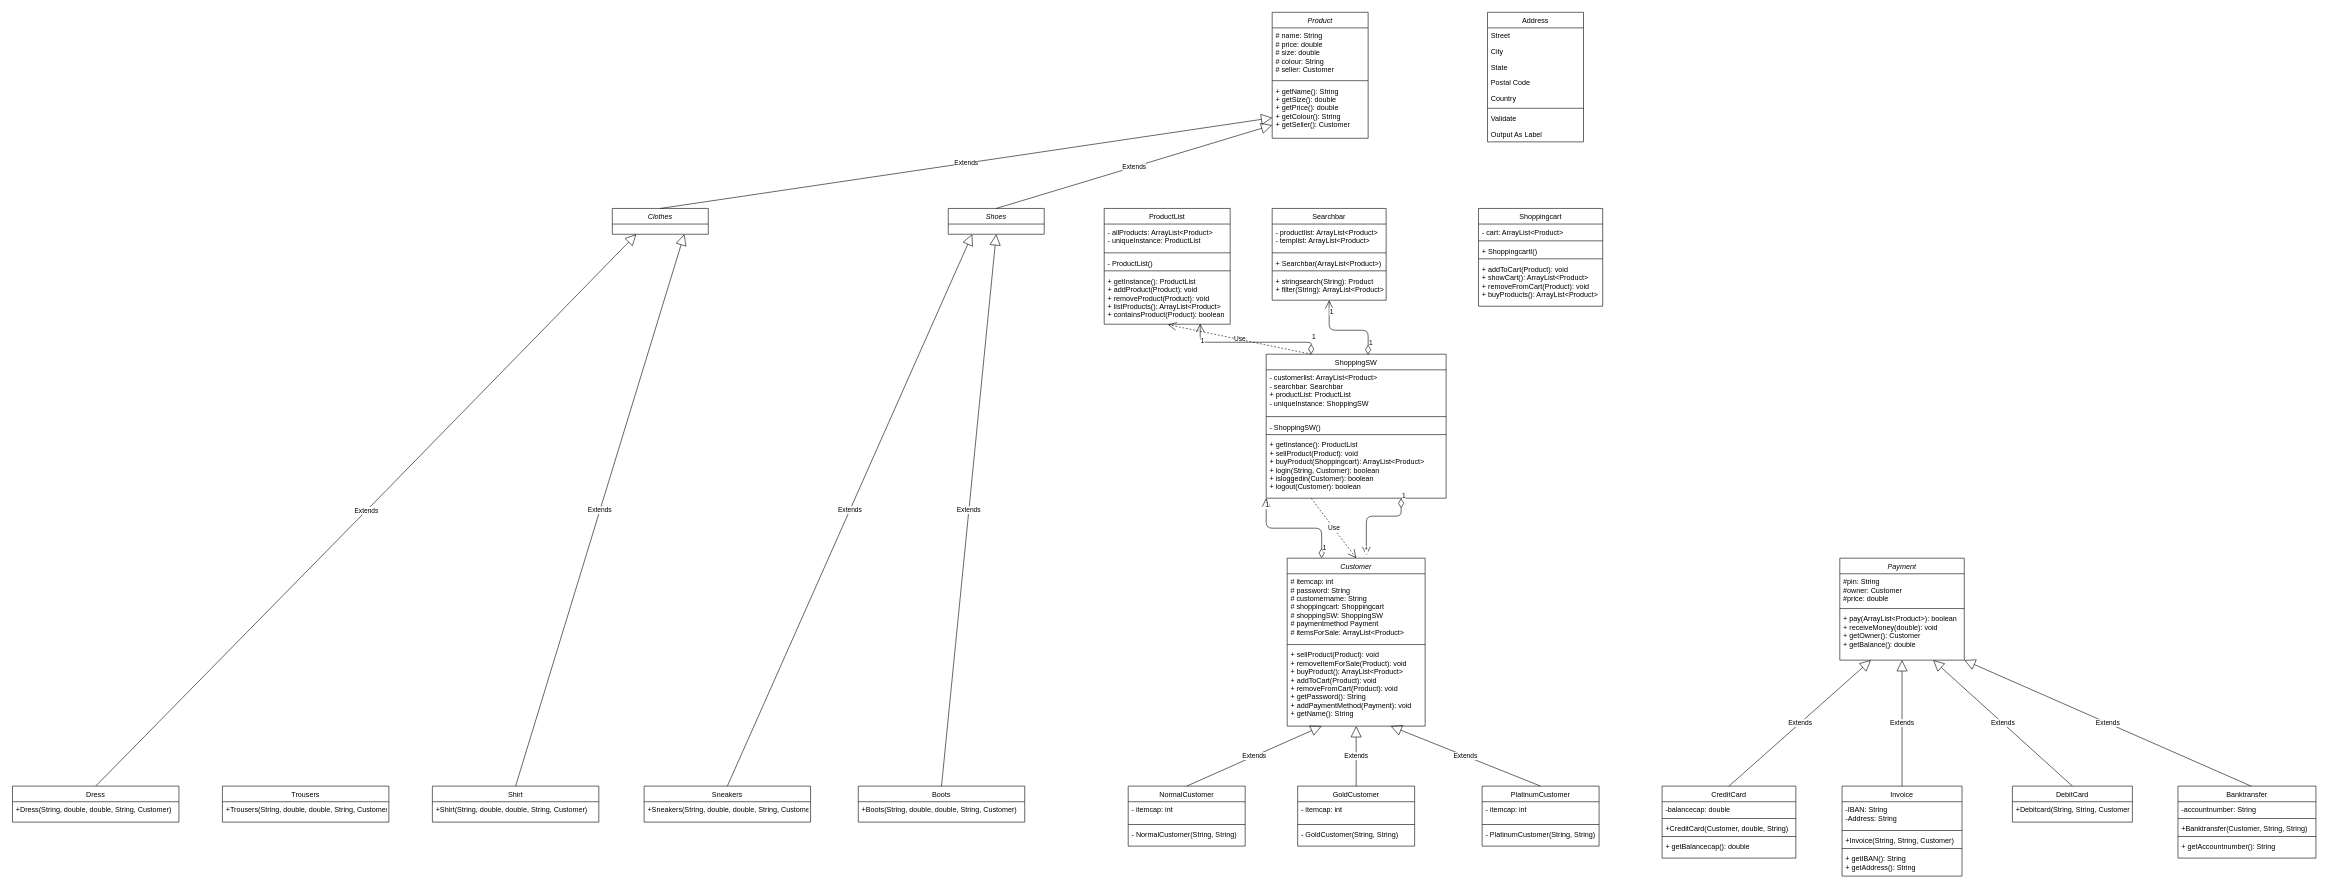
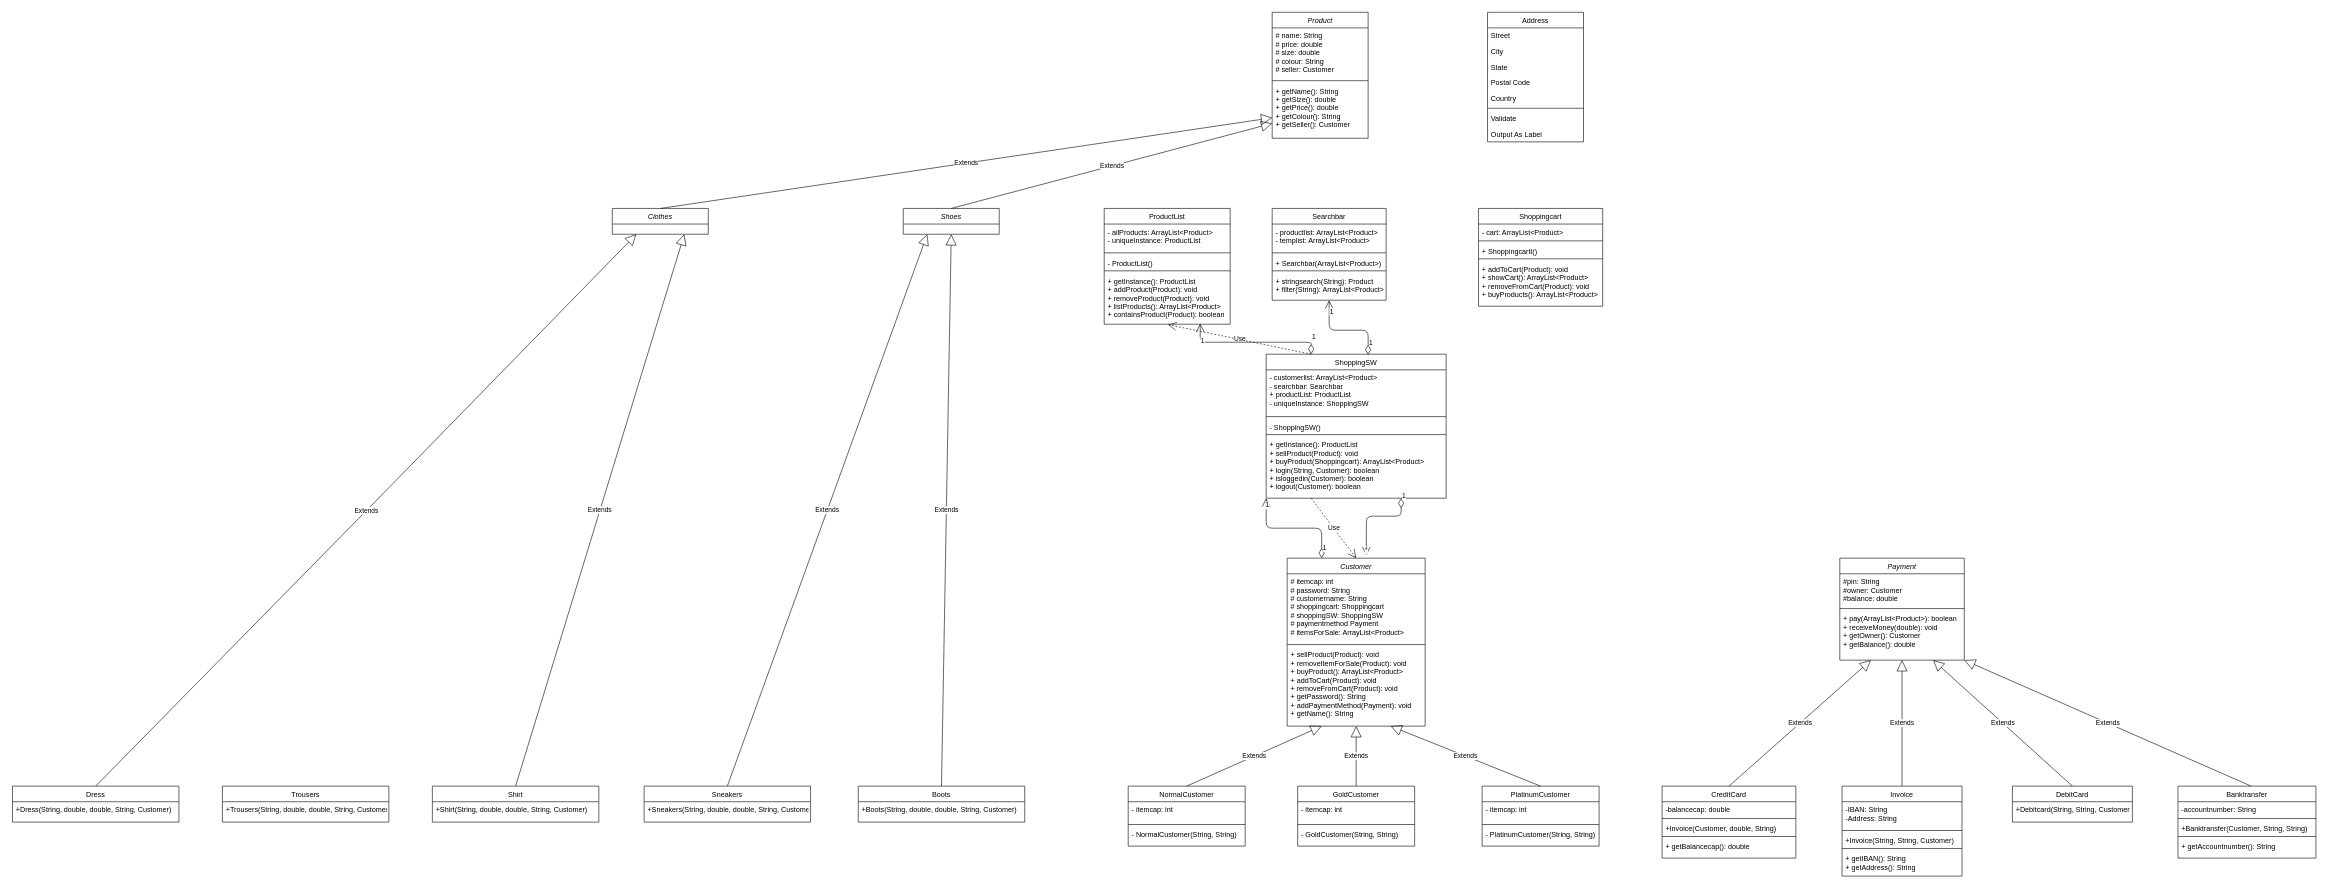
node "Shoes": moved (996, 221) -> (951, 221)
node "#pin: String #owner: Customer #price: double": label "#pin: String #owner: Customer #price: double" -> "#pin: String #owner: Customer #balance: double"
node "+CreditCard(Customer, double, String)": label "+CreditCard(Customer, double, String)" -> "+Invoice(Customer, double, String)"
